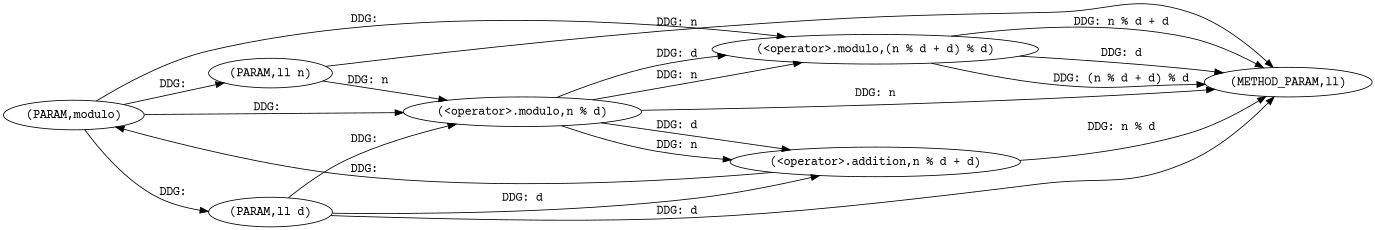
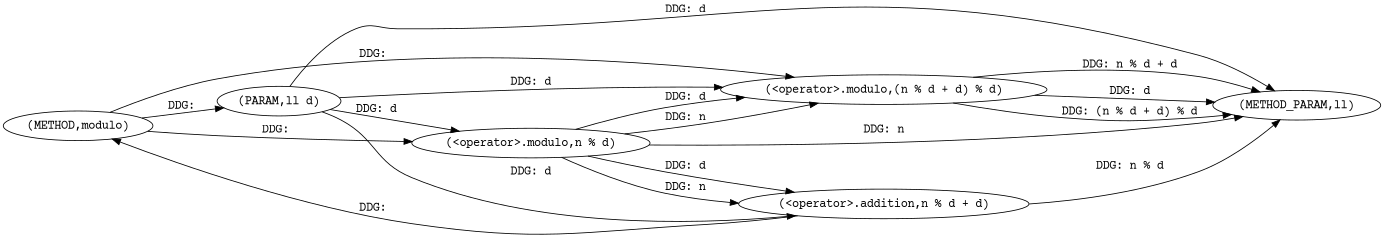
node "(PARAM,ll n)": removed
edge "(PARAM,ll d)" -> "(<operator>.modulo,(n % d + d) % d)": added, label "DDG: d"
node "(PARAM,modulo)": label "(PARAM,modulo)" -> "(METHOD,modulo)"
edge "(PARAM,ll d)" -> "(<operator>.modulo,n % d)": label "DDG: " -> "DDG: d"
